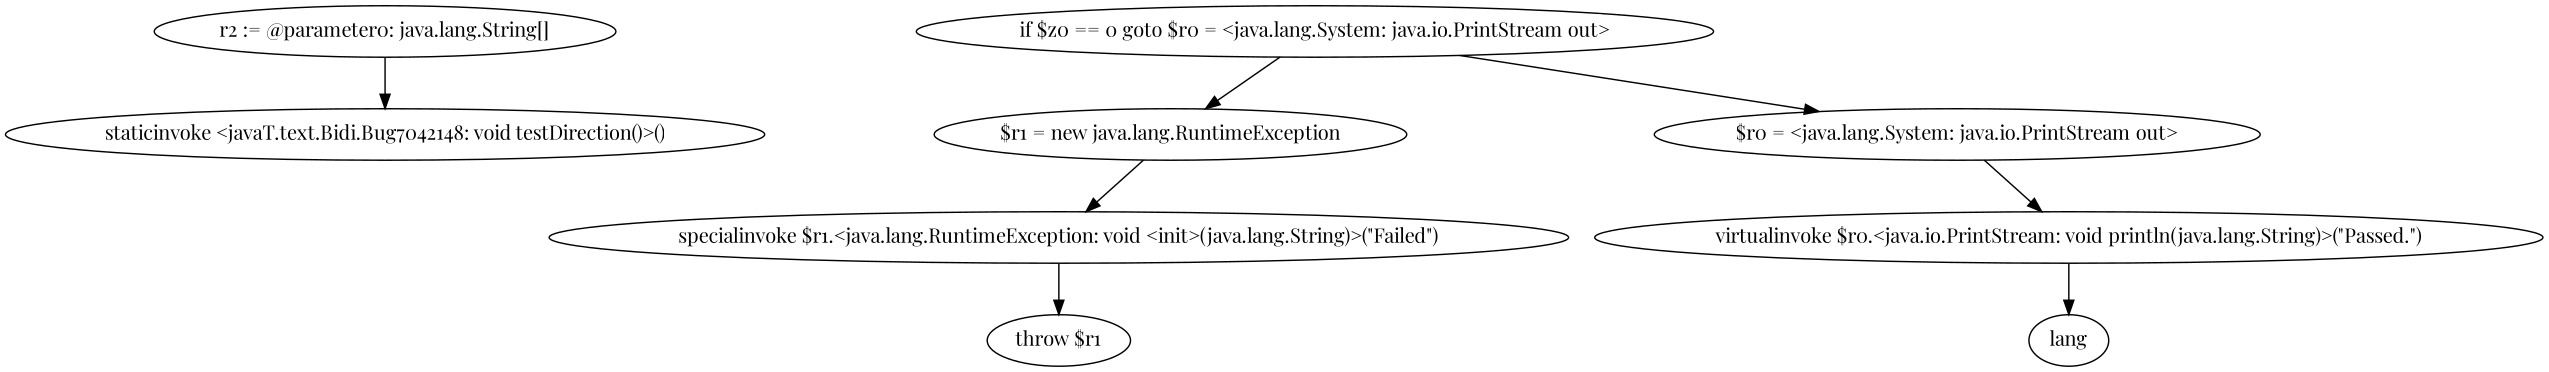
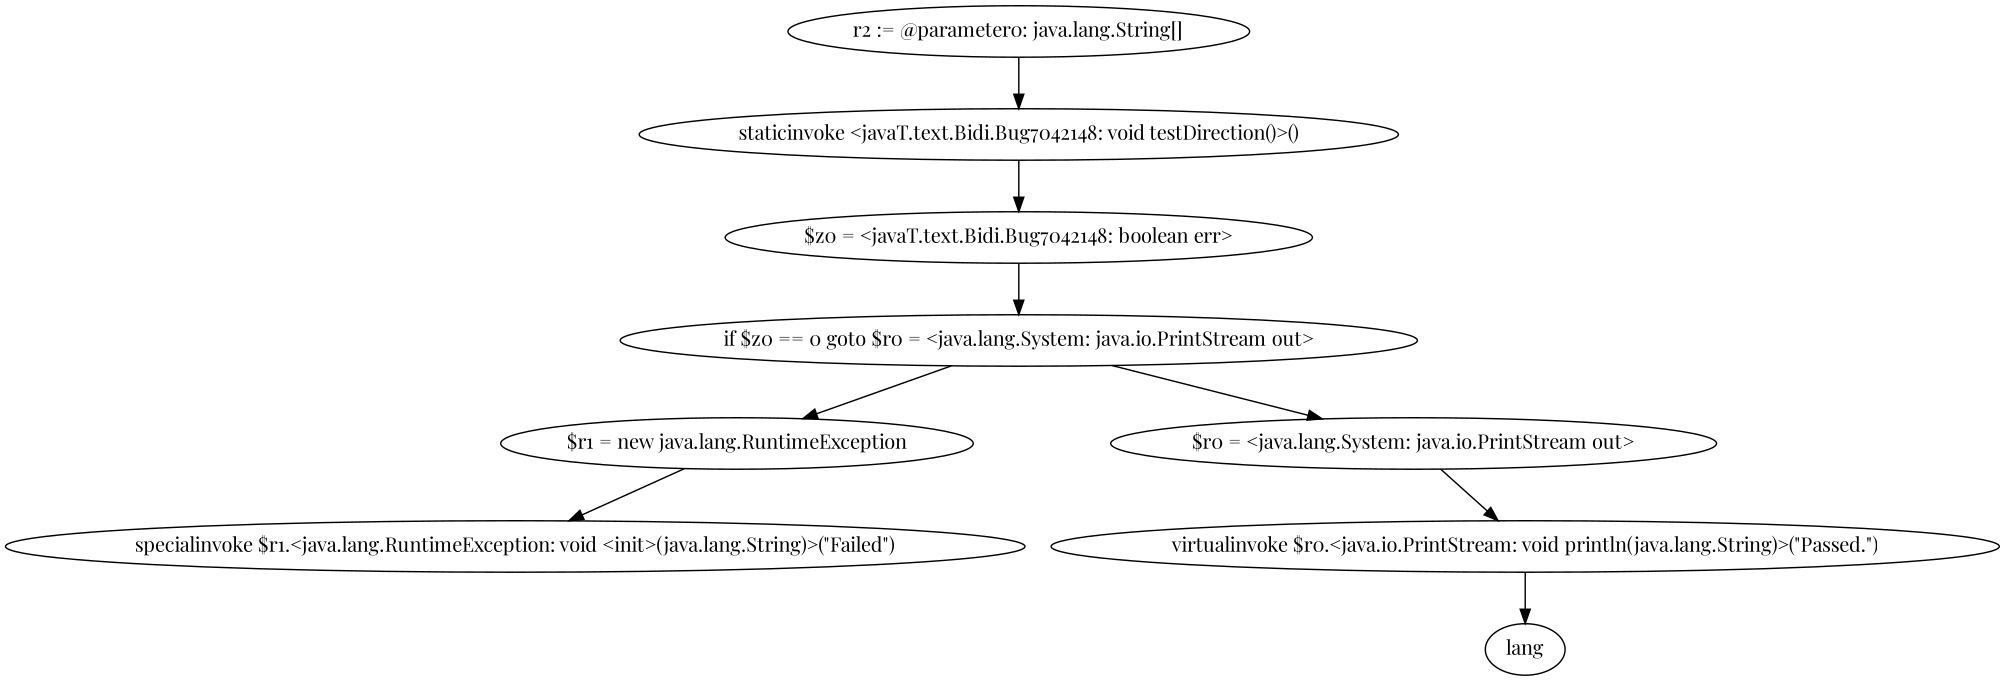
node "$z0 = <javaT.text.Bidi.Bug7042148: boolean err>": added
node "throw $r1": removed
